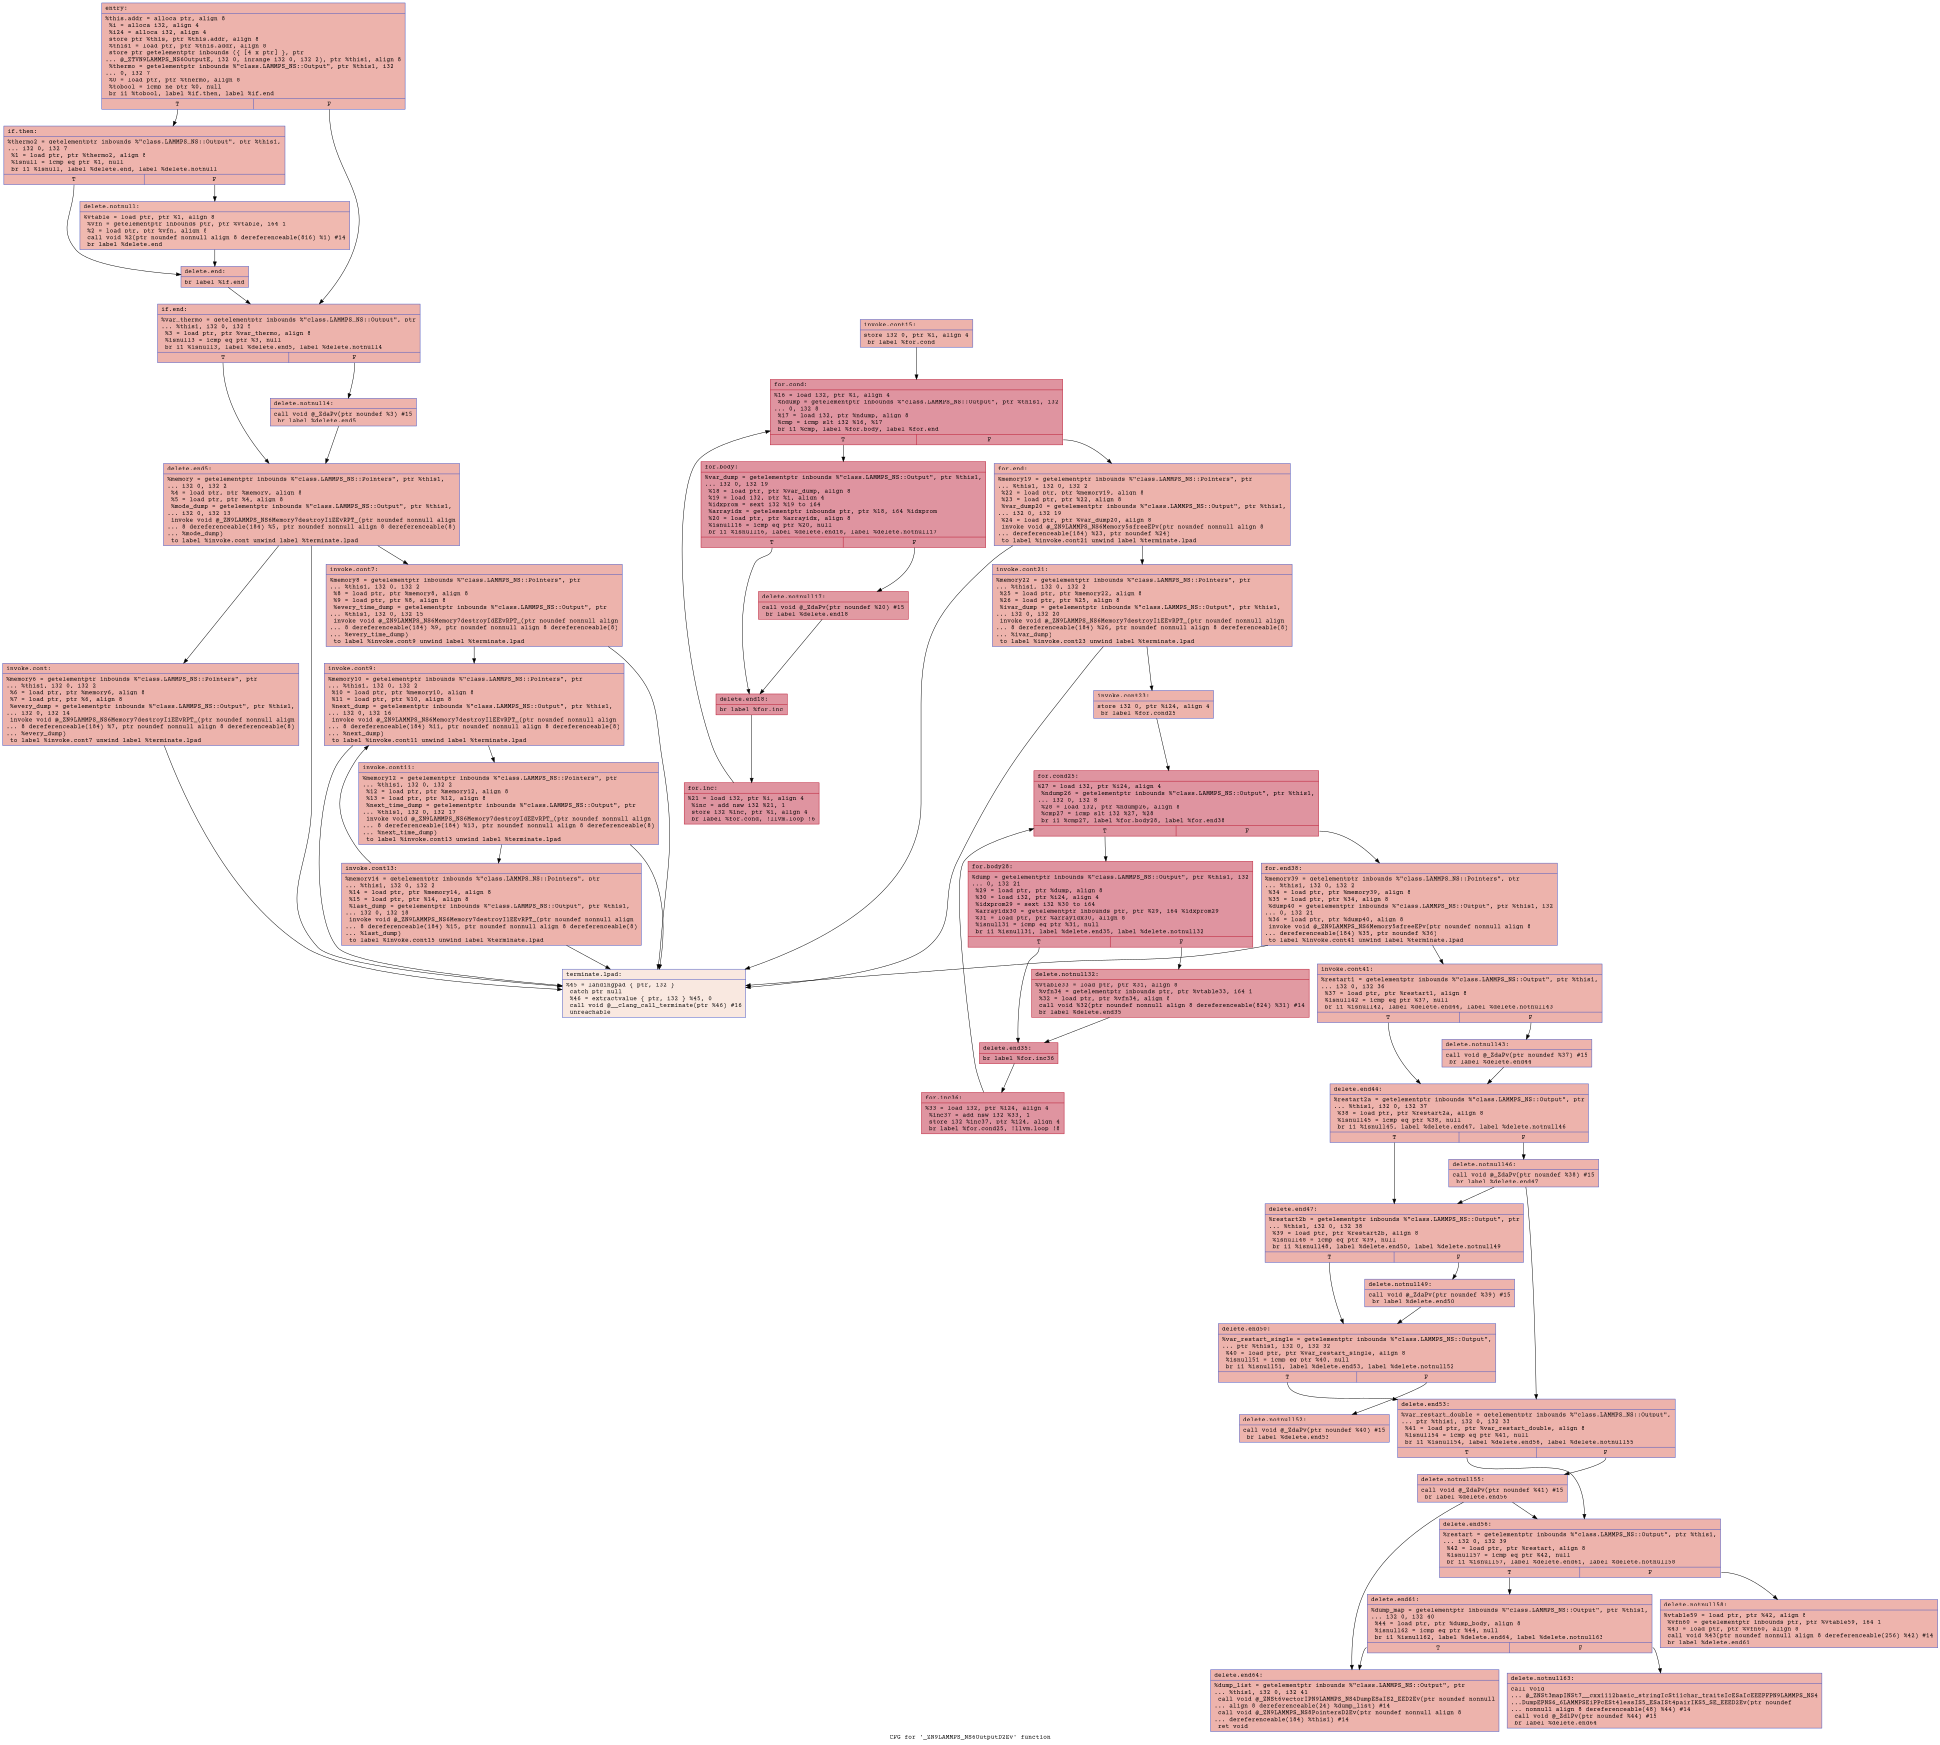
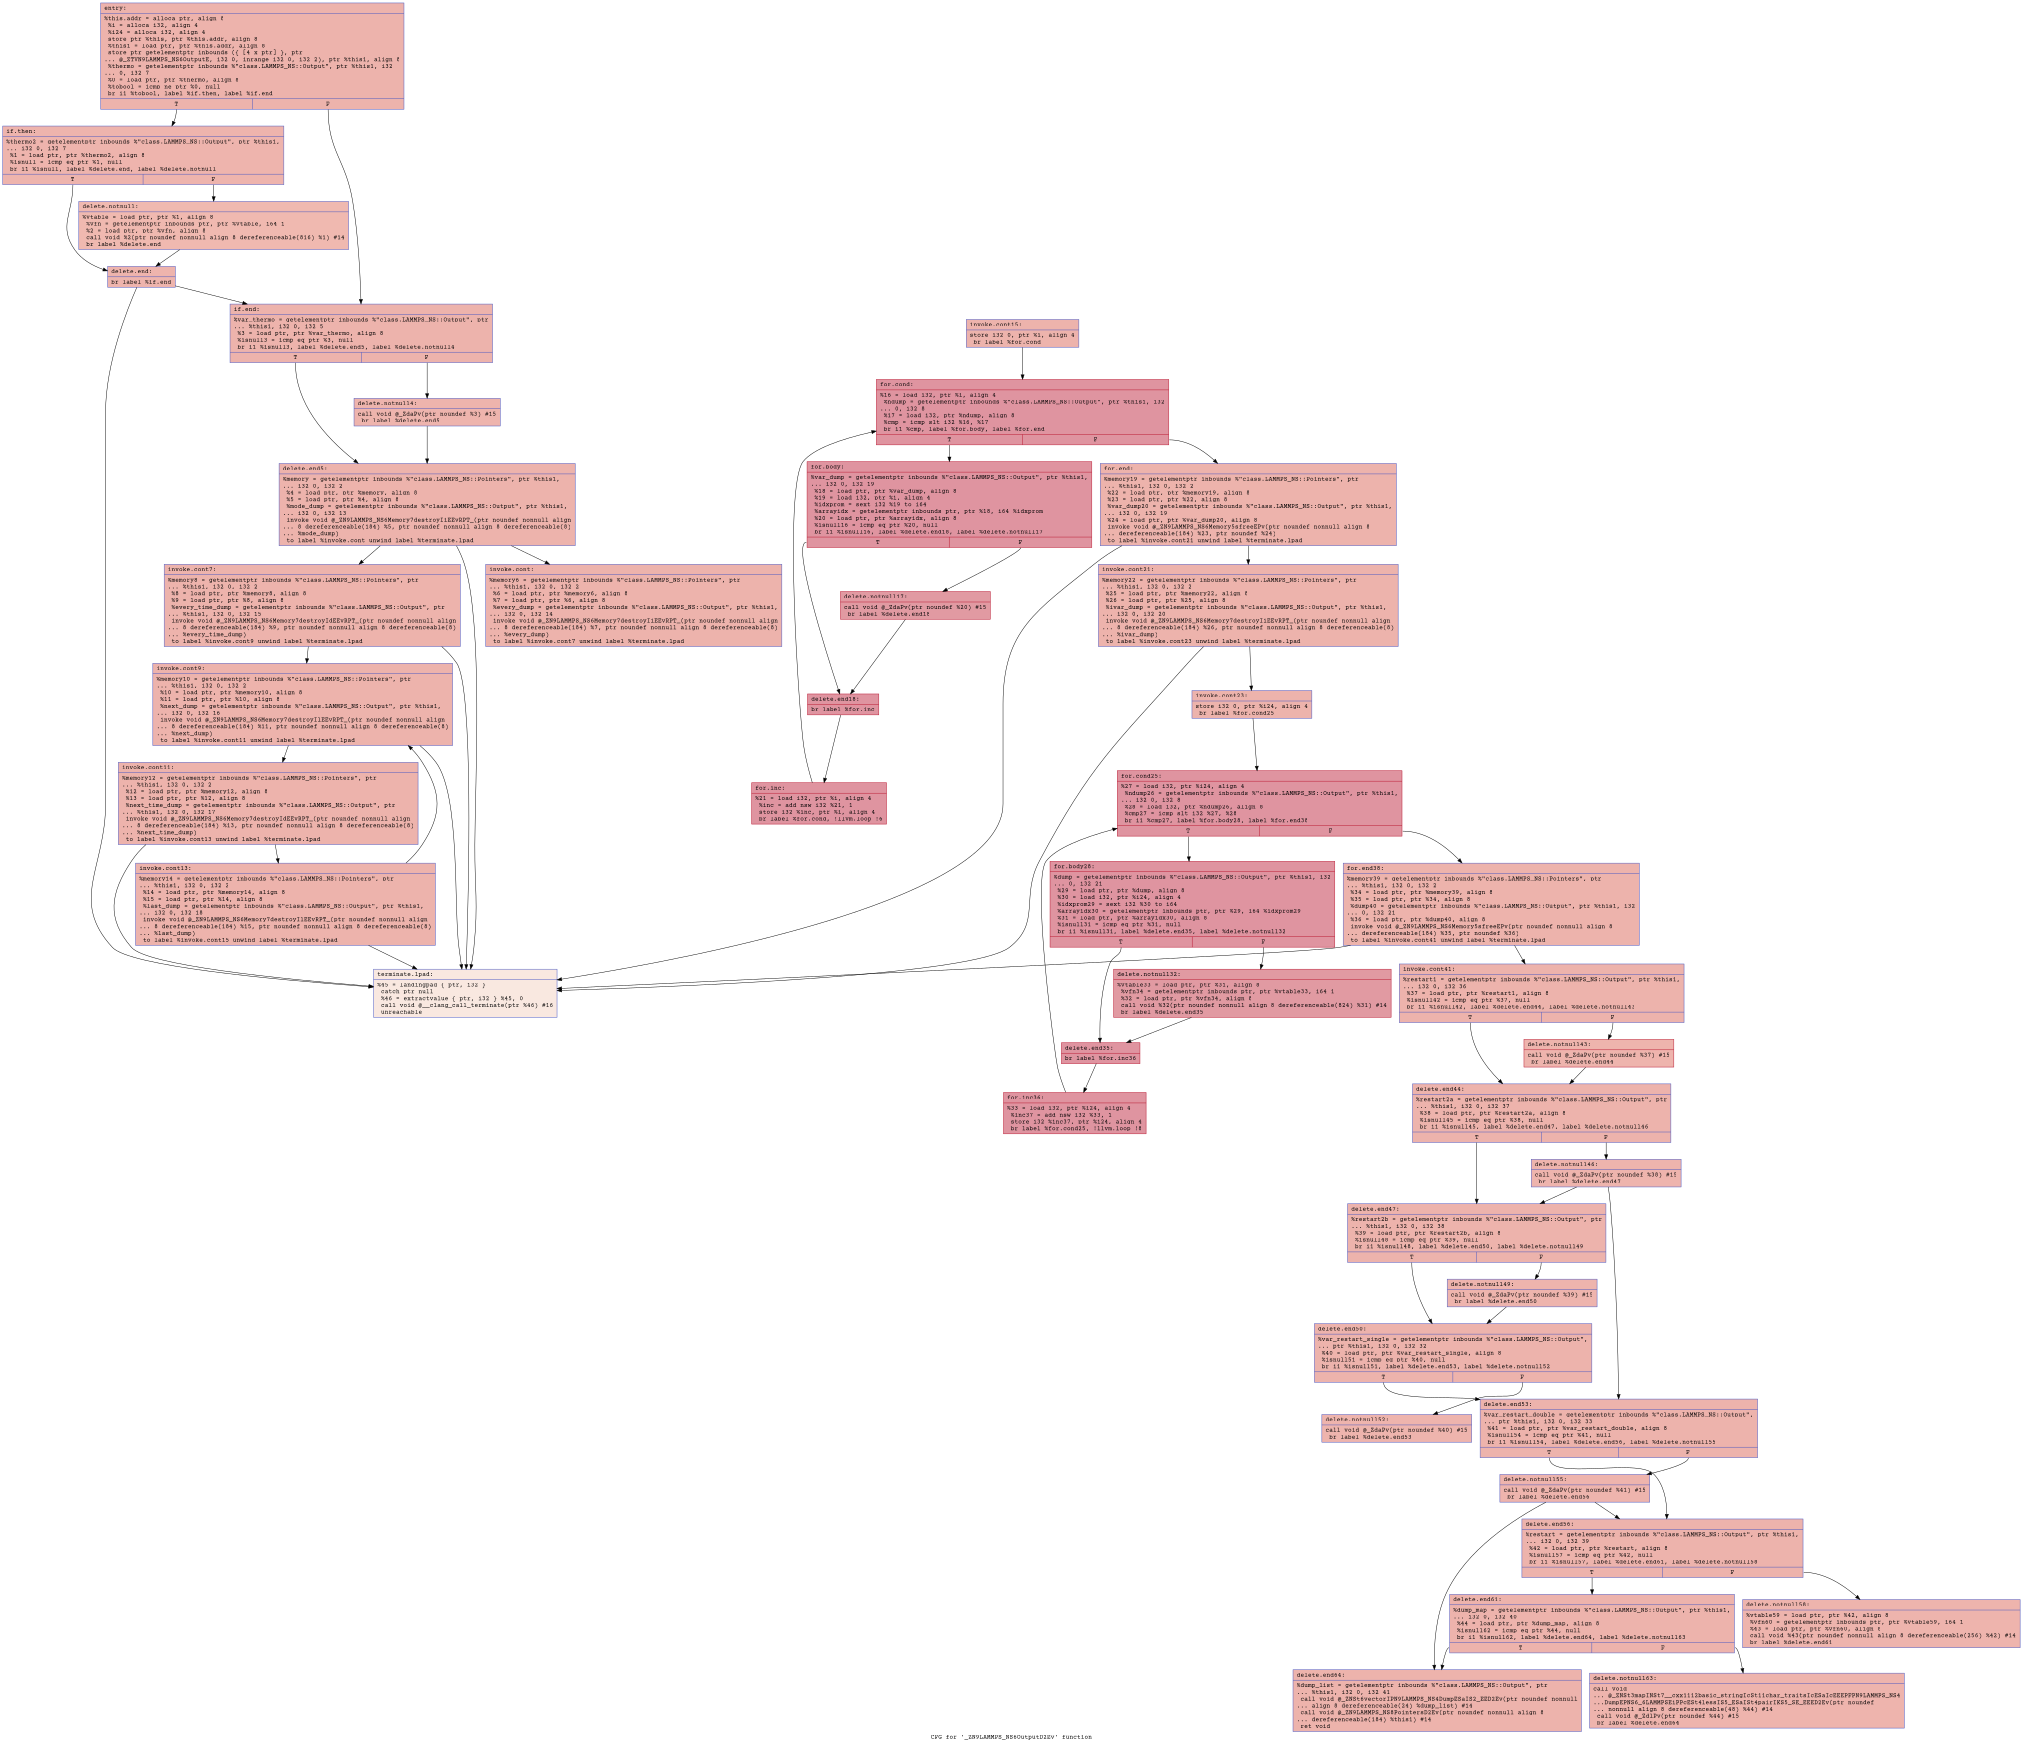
edge "invoke.cont:" -> "terminate.lpad:": now "delete.end:" -> "terminate.lpad:"
node "delete.notnull43:": color #3d50c3ff -> #b70d28ff
node "delete.end61:": text "%44 = load ptr, ptr %dump_body, align 8" -> "%44 = load ptr, ptr %dump_map, align 8"
